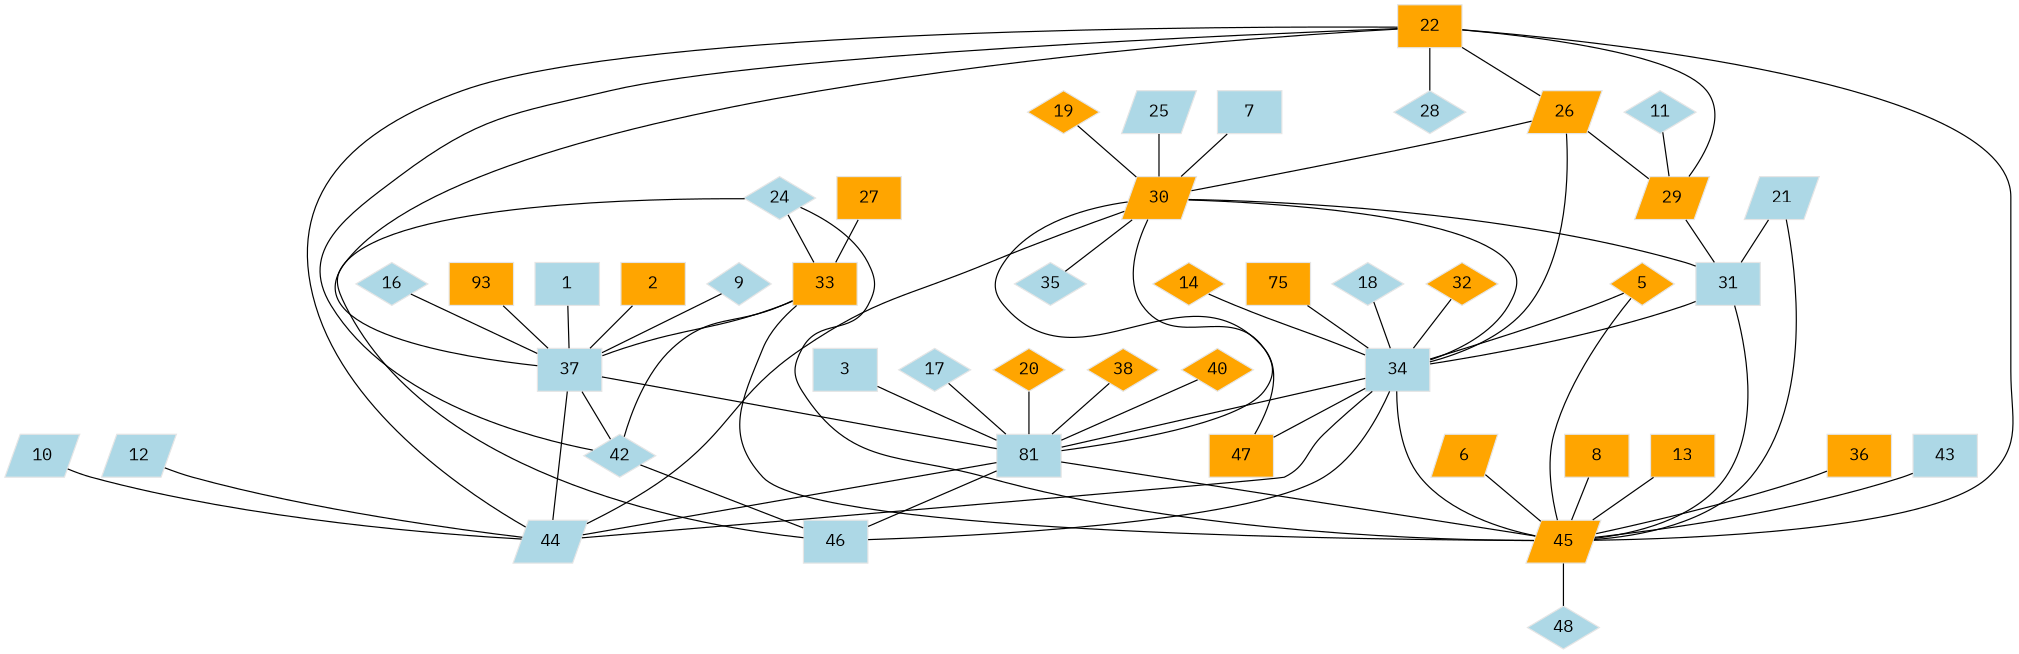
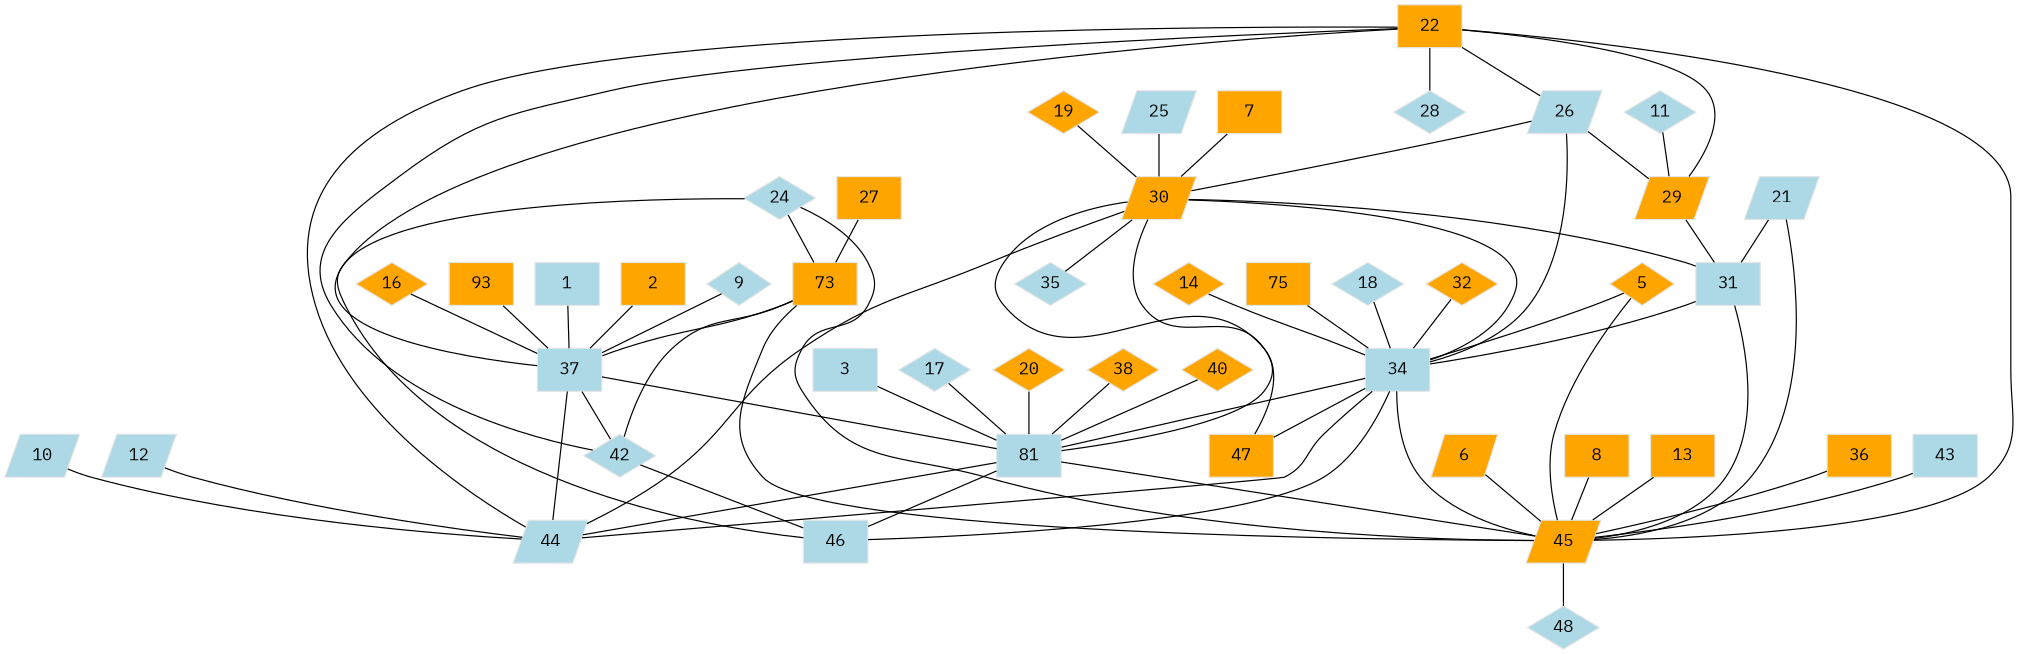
node "7": fillcolor lightblue -> orange
node "26": fillcolor orange -> lightblue
node "16": fillcolor lightblue -> orange
node "33": label "33" -> "73"
